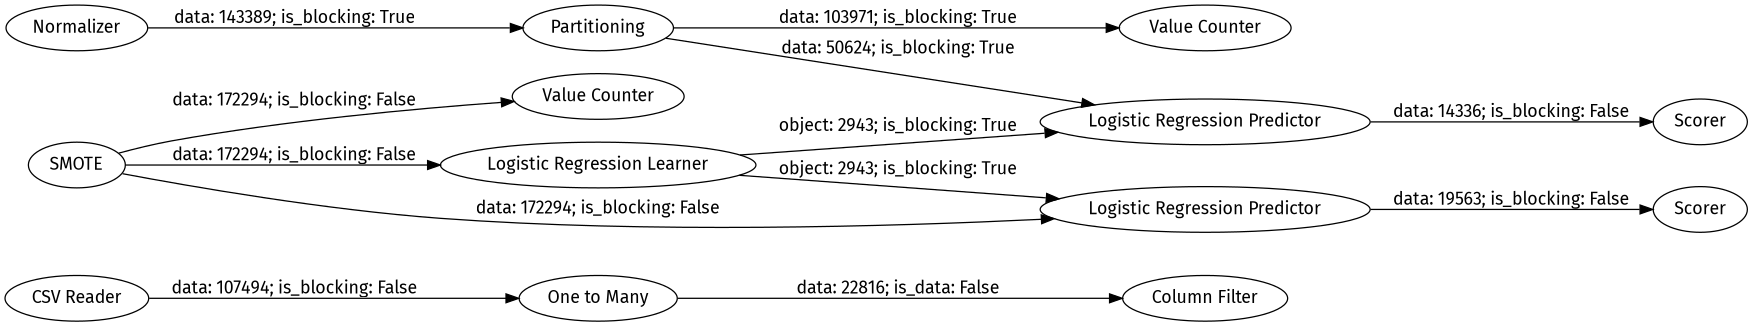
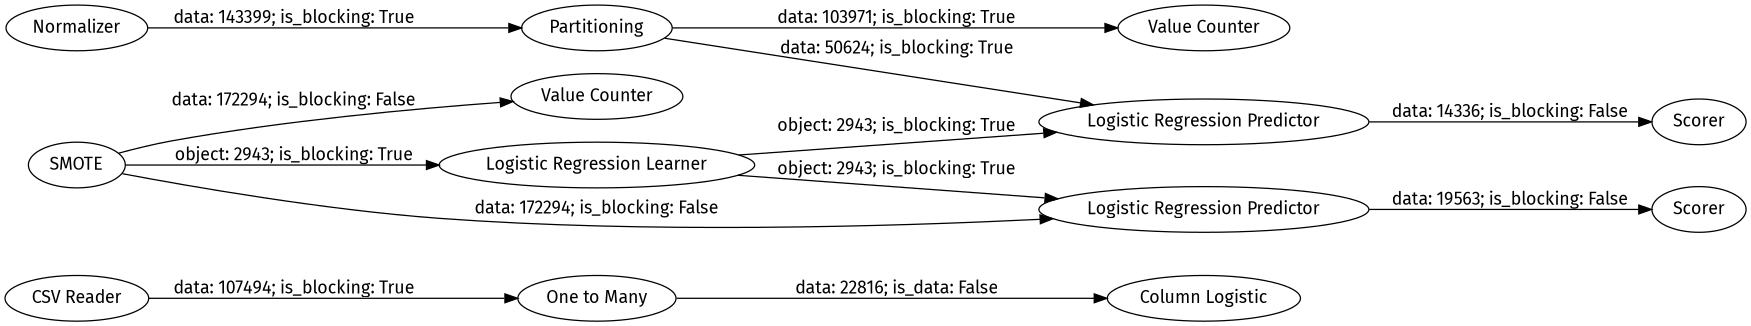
edge "Normalizer" -> "Partitioning": label "data: 143389; is_blocking: True" -> "data: 143399; is_blocking: True"
edge "SMOTE" -> "Logistic Regression Learner": label "data: 172294; is_blocking: False" -> "object: 2943; is_blocking: True"
edge "CSV Reader" -> "One to Many": label "data: 107494; is_blocking: False" -> "data: 107494; is_blocking: True"
node "Column Filter": label "Column Filter" -> "Column Logistic"
